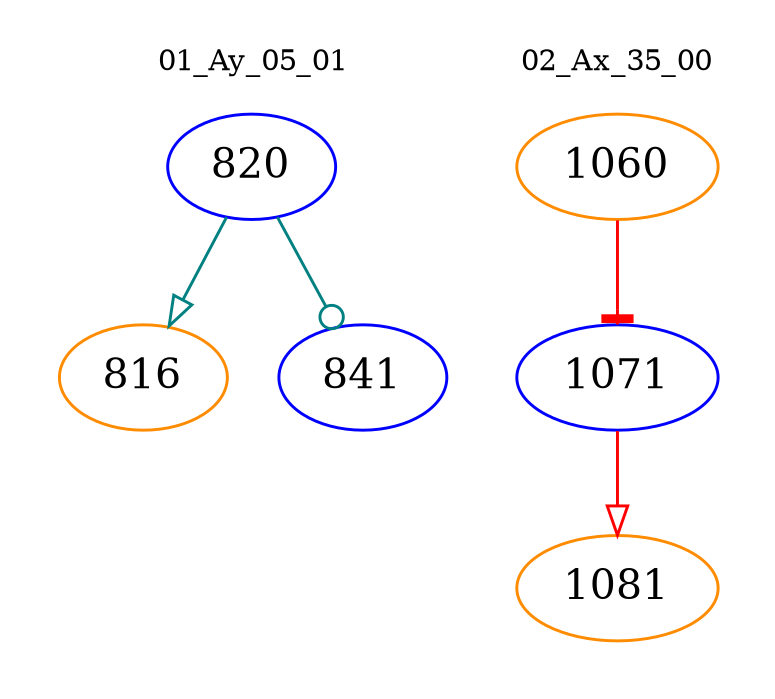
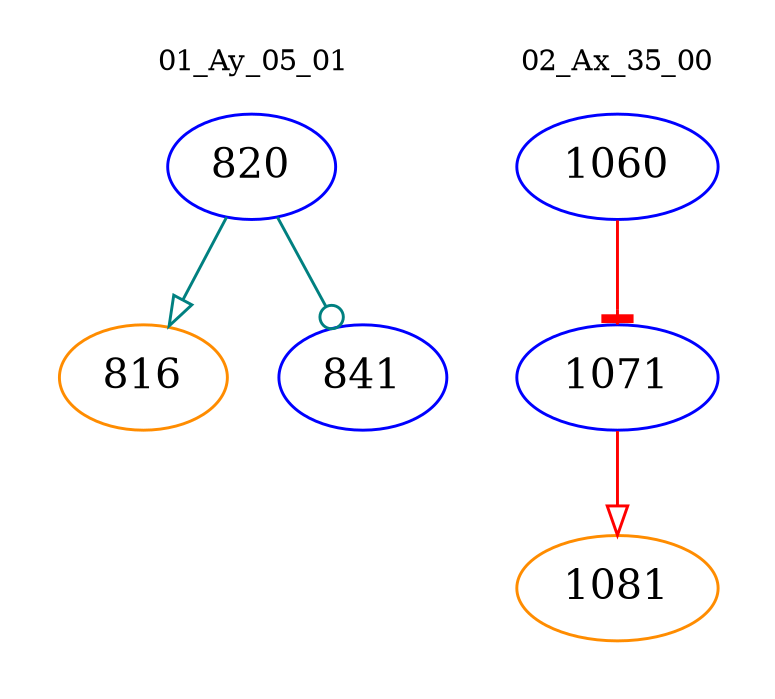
node "1060": color darkorange -> blue
